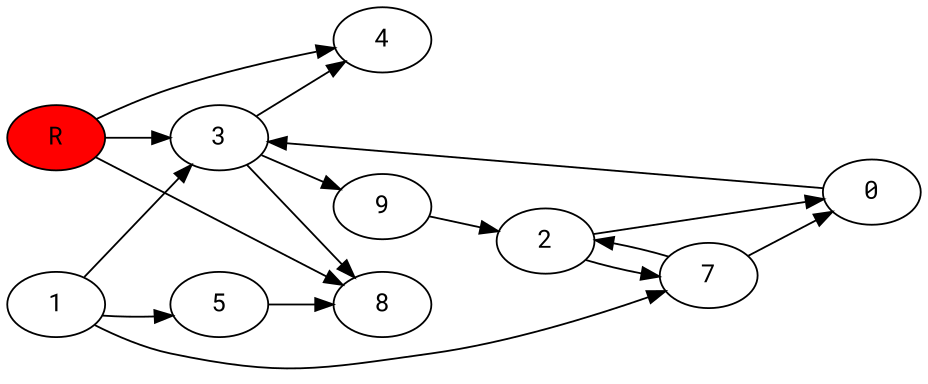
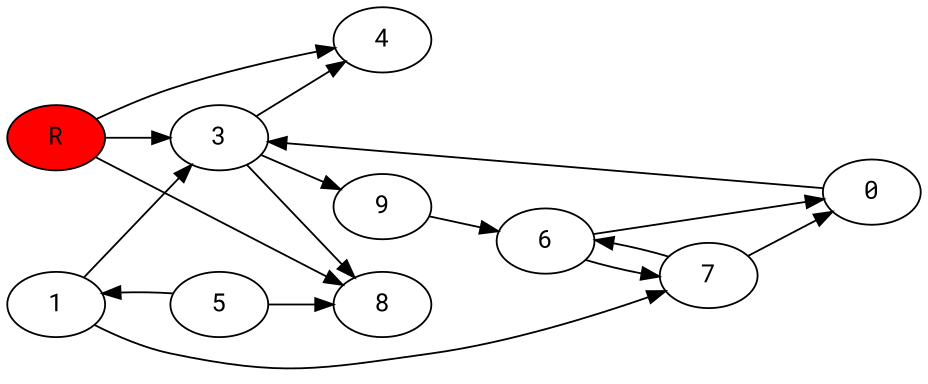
node "2": label "2" -> "6"
edge "1" -> "5": reversed
